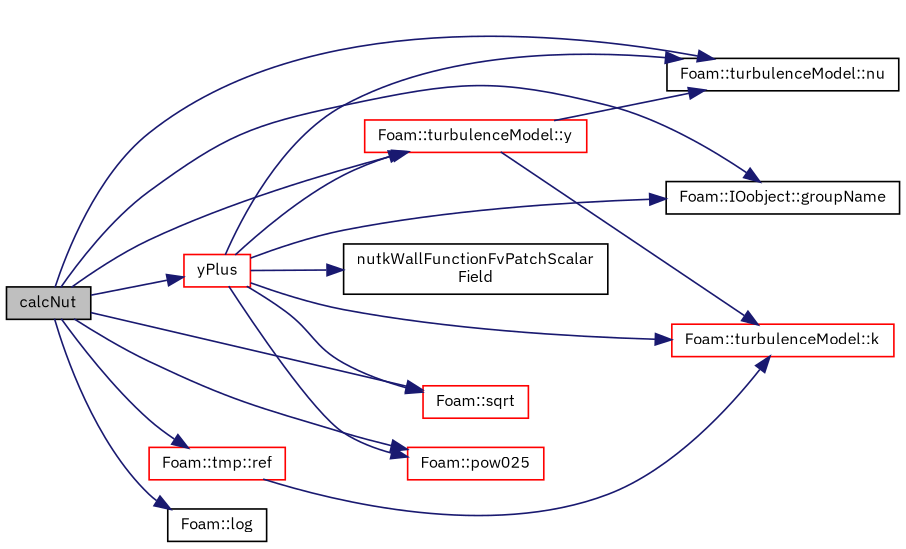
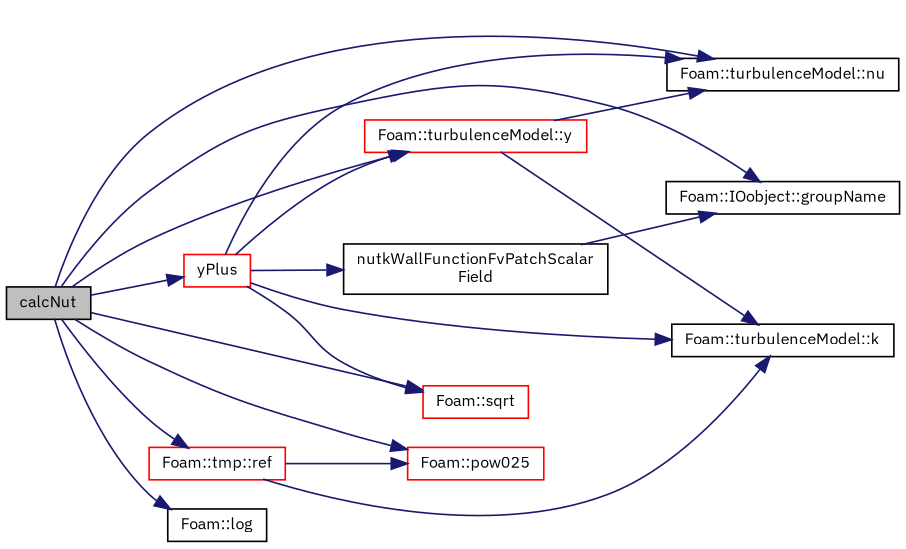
edge "yPlus" -> "Foam::IOobject::groupName": now "nutkWallFunctionFvPatchScalar Field" -> "Foam::IOobject::groupName"
node "Foam::turbulenceModel::k": color red -> black
edge "yPlus" -> "Foam::pow025": now "Foam::tmp::ref" -> "Foam::pow025"
